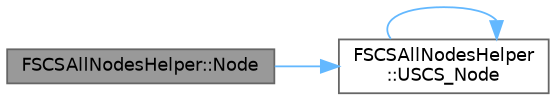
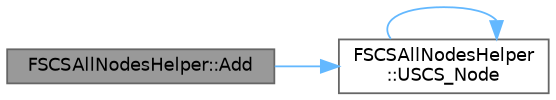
node "FSCSAllNodesHelper::Node": label "FSCSAllNodesHelper::Node" -> "FSCSAllNodesHelper::Add"
